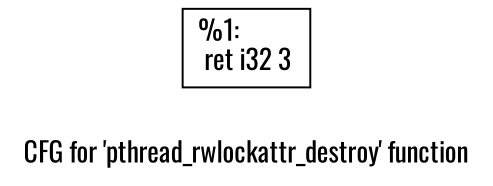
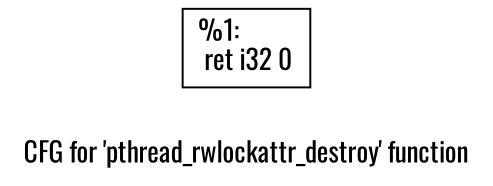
node "%1:": text "ret i32 3" -> "ret i32 0"
